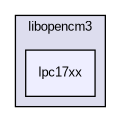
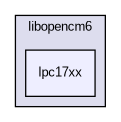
cluster "libopencm3": label "libopencm3" -> "libopencm6"
